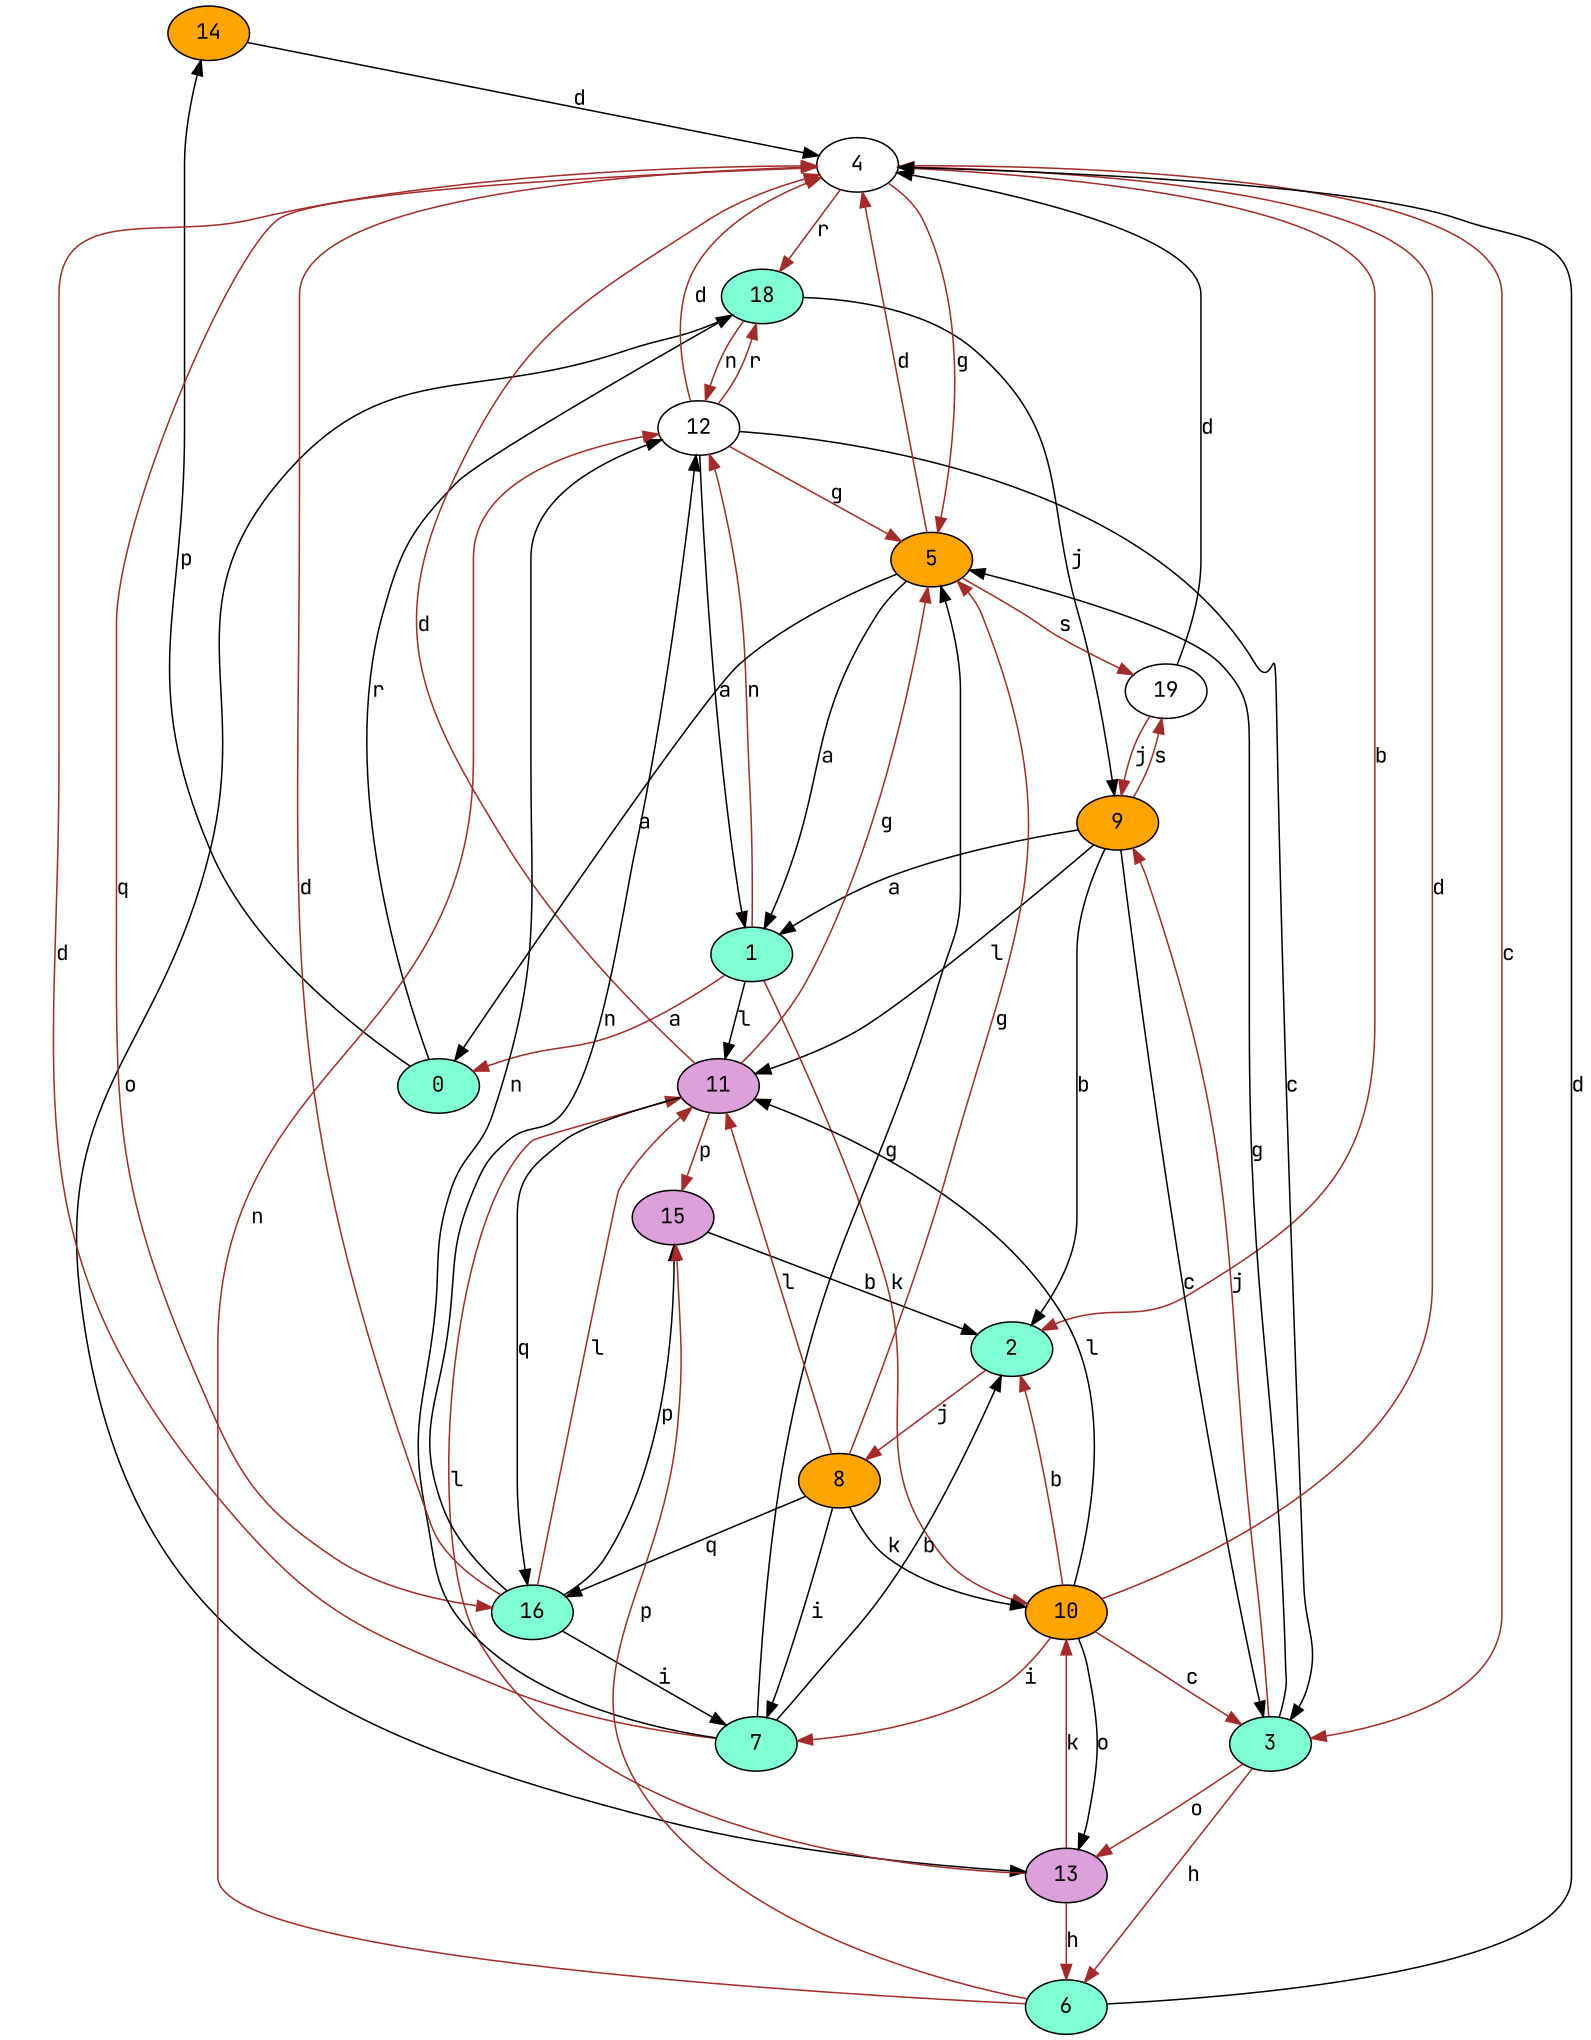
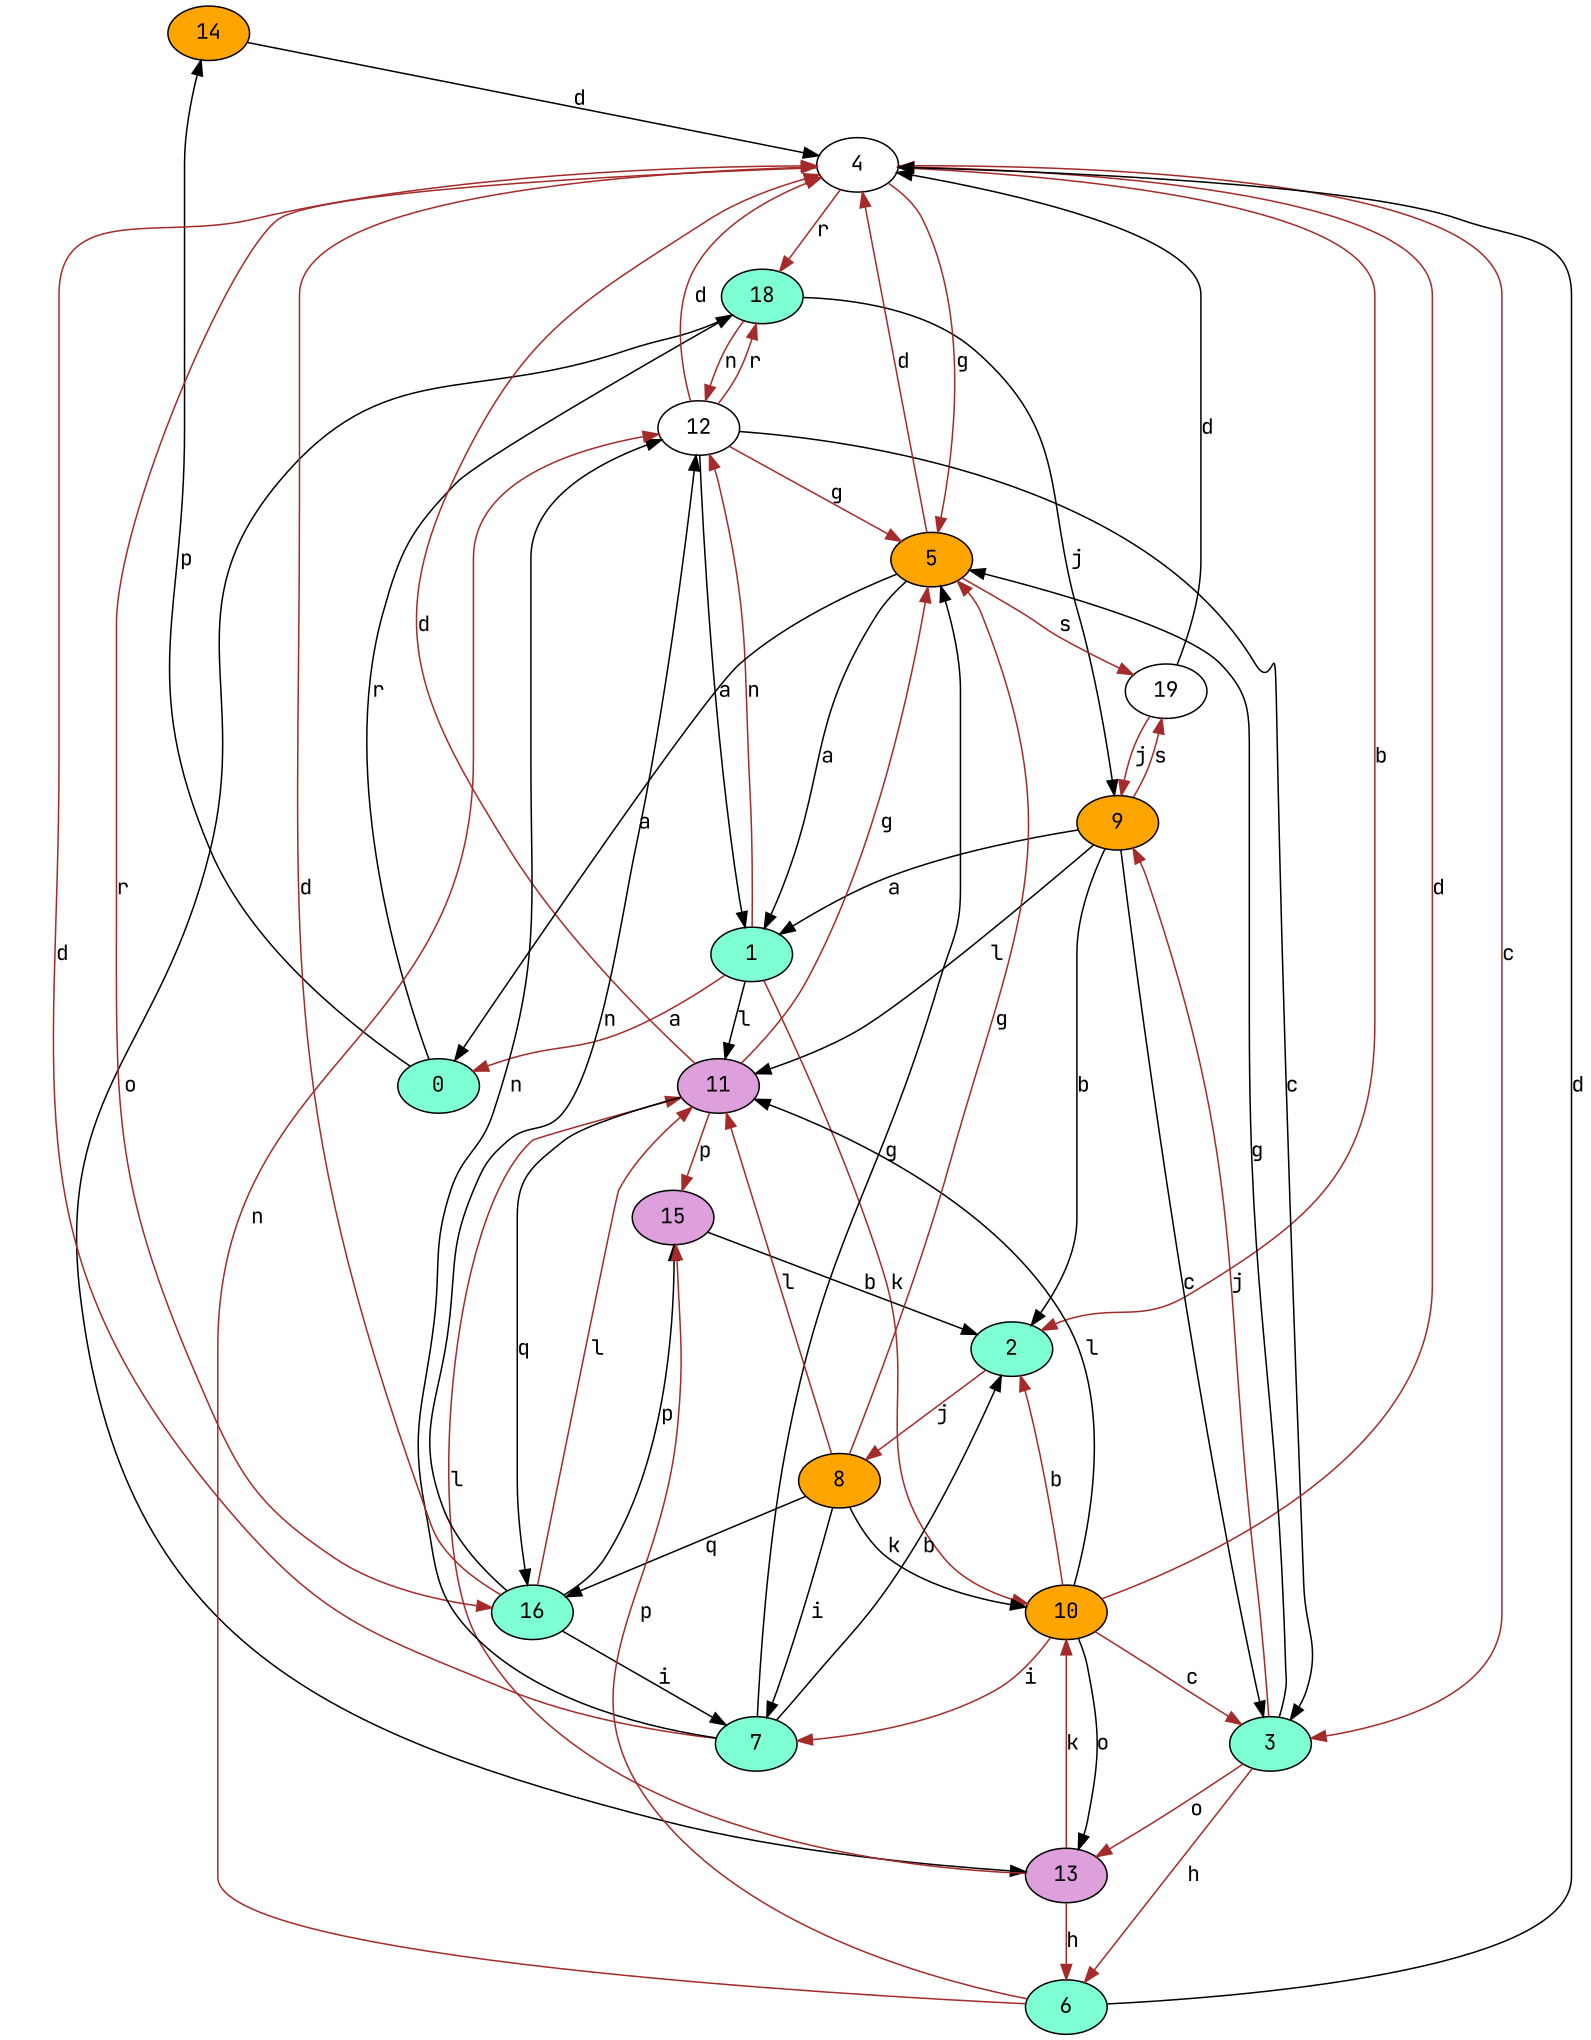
edge "4" -> "16": label "q" -> "r"
